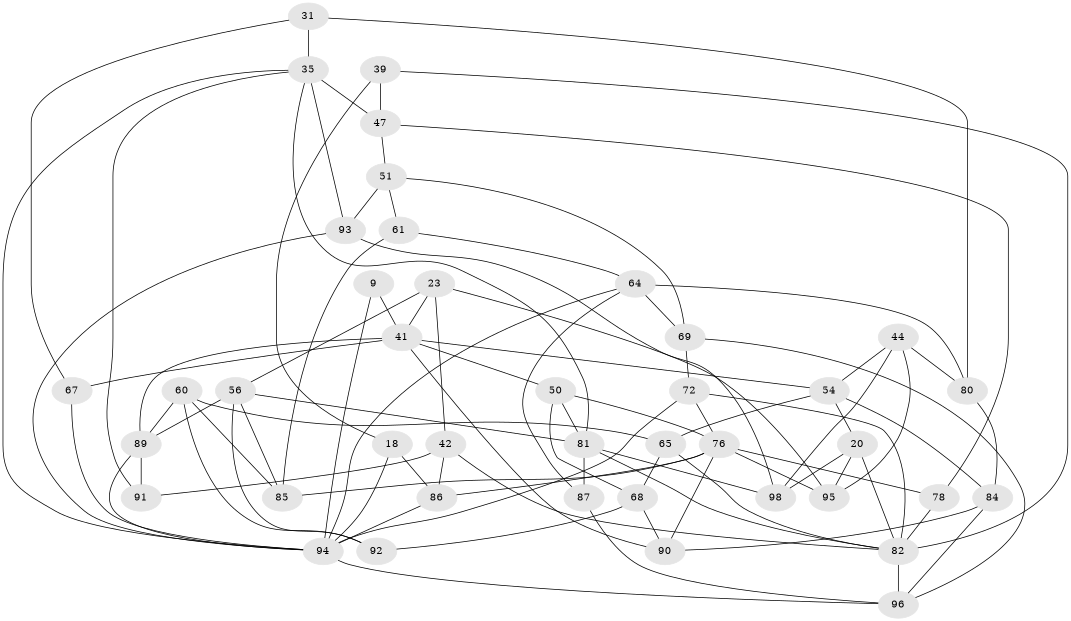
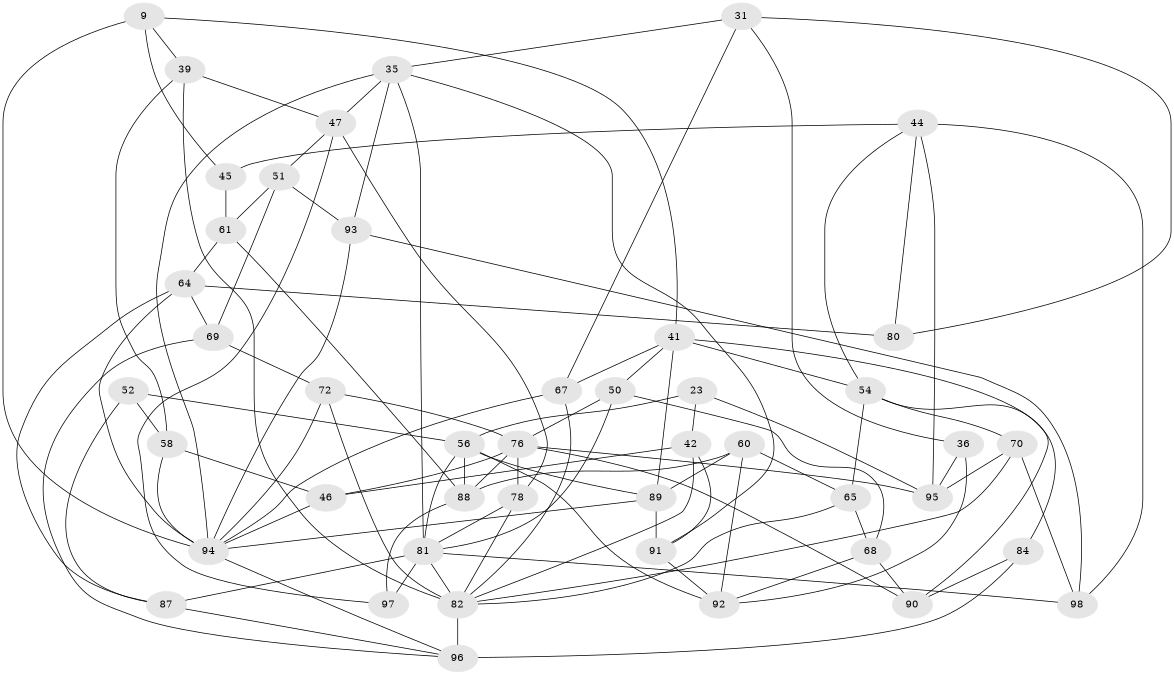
edge "9" -- "39": added
node "45": added
edge "23" -- "41": removed
node "52": added
edge "80" -- "84": removed
node "18": label "18" -> "58"
node "20": label "20" -> "70"
node "36": added
node "85": label "85" -> "88"
node "86": label "86" -> "46"
edge "67" -- "82": added
edge "78" -- "81": added
edge "91" -- "92": added
node "97": added
